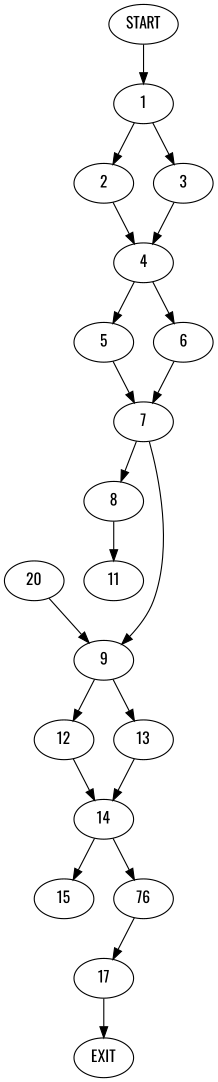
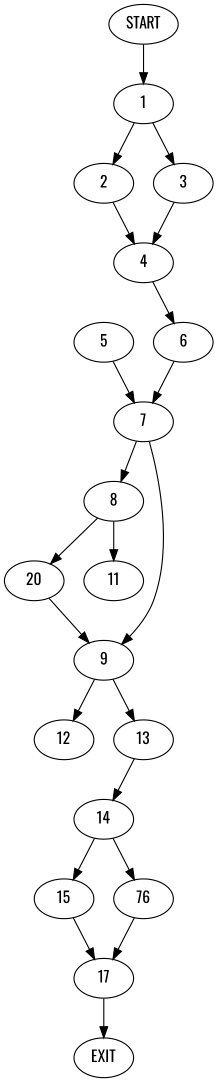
edge "4" -> "5": removed
edge "8" -> "20": added
edge "12" -> "14": removed
edge "15" -> "17": added
